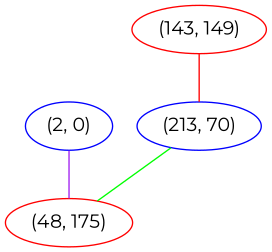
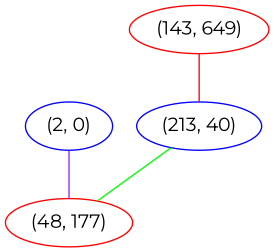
node "(143, 149)": label "(143, 149)" -> "(143, 649)"
node "(213, 70)": label "(213, 70)" -> "(213, 40)"
node "(48, 175)": label "(48, 175)" -> "(48, 177)"
